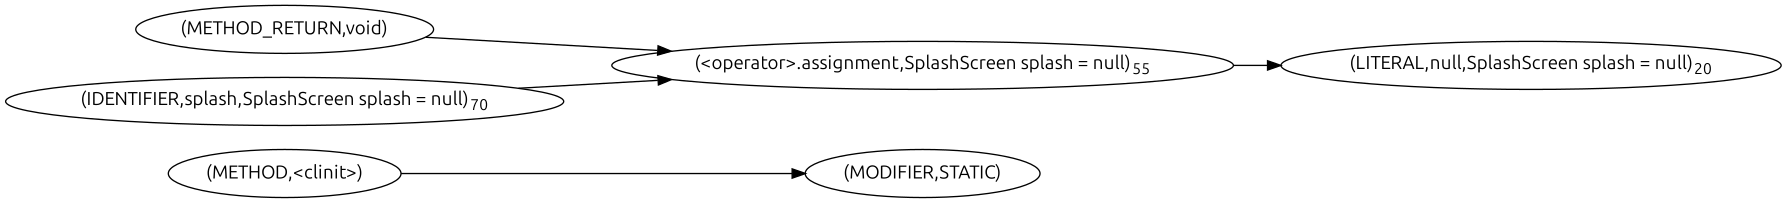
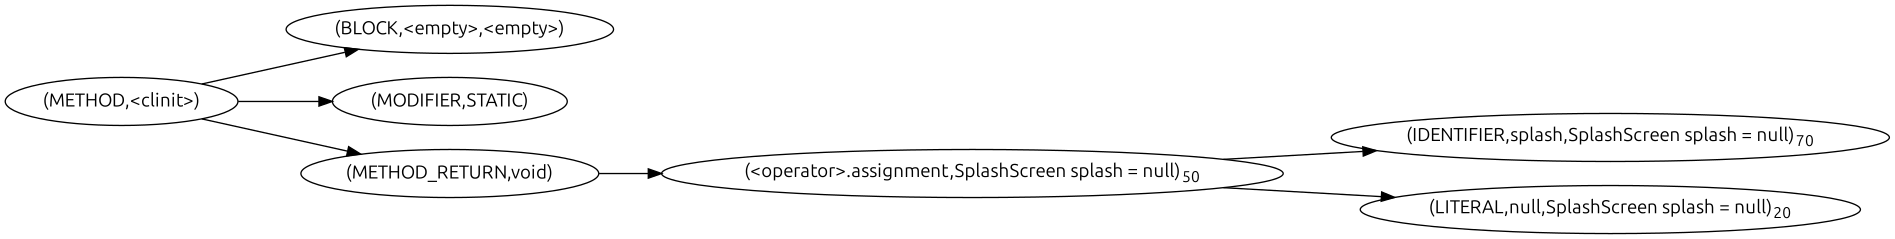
node "(BLOCK,<empty>,<empty>)": added
node "(<operator>.assignment,SplashScreen splash = null)": text "55" -> "50"
edge "(IDENTIFIER,splash,SplashScreen splash = null)" -> "(<operator>.assignment,SplashScreen splash = null)": reversed
edge "(METHOD,<clinit>)" -> "(METHOD_RETURN,void)": added
